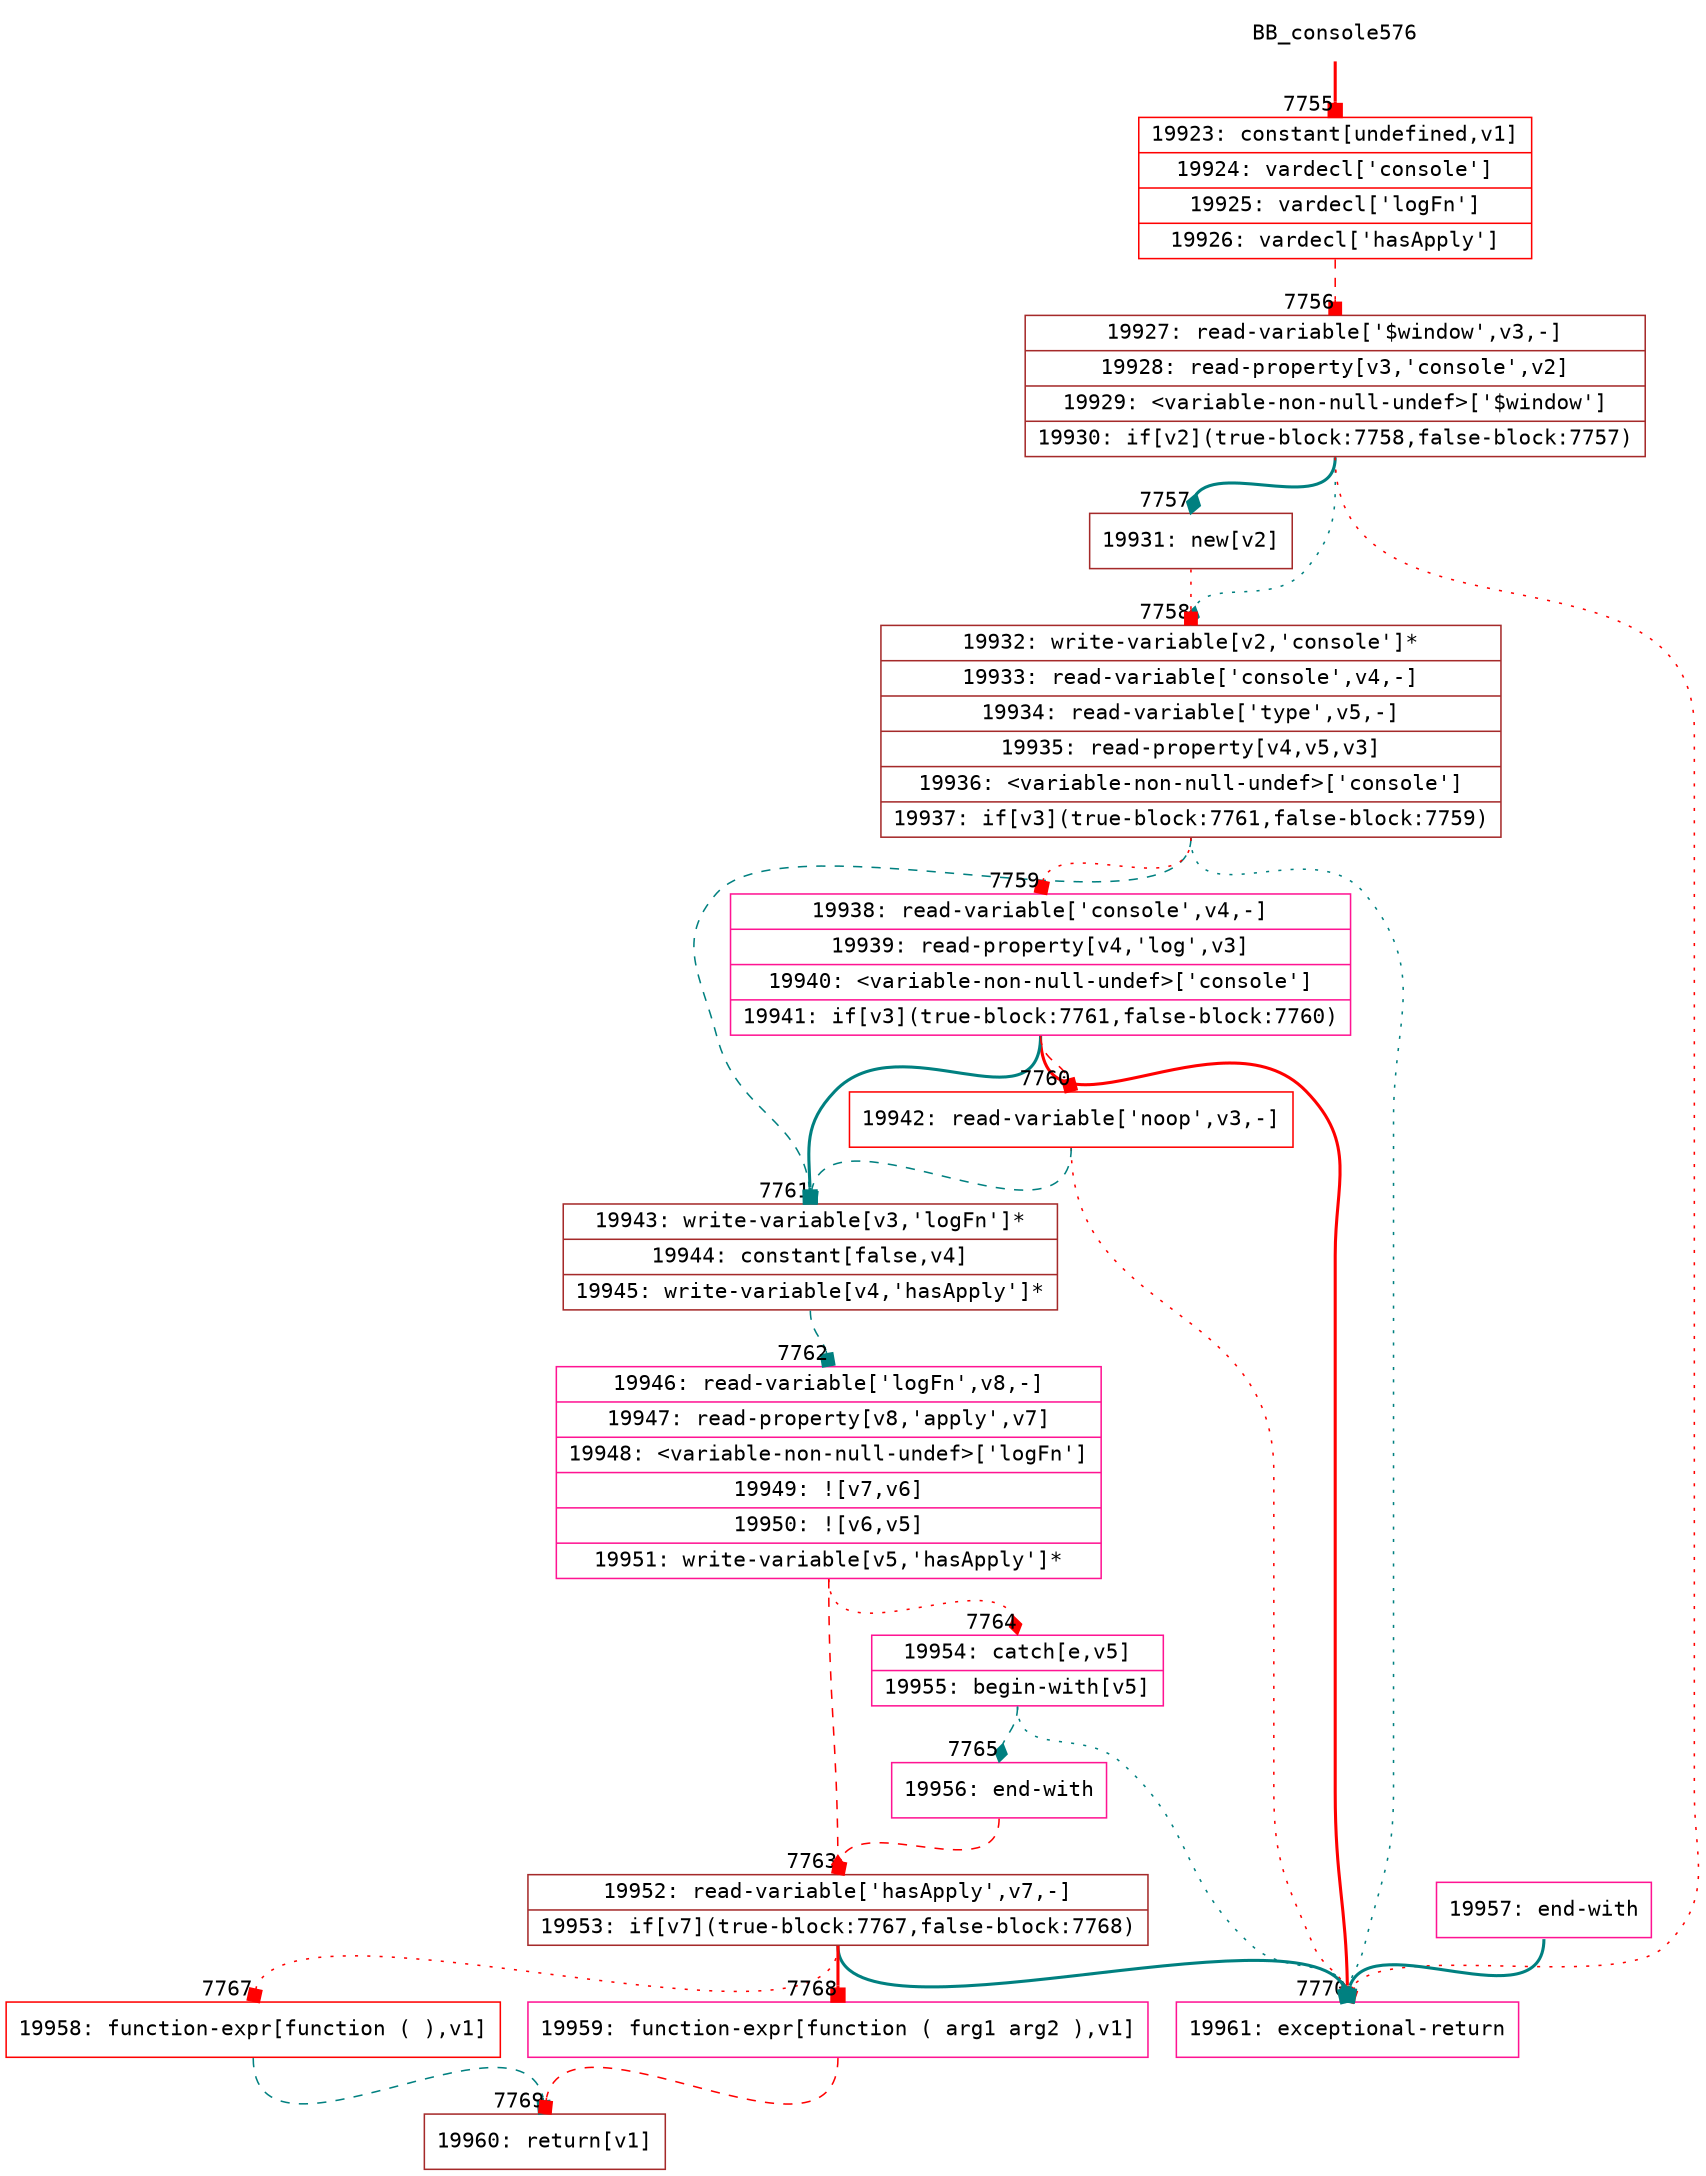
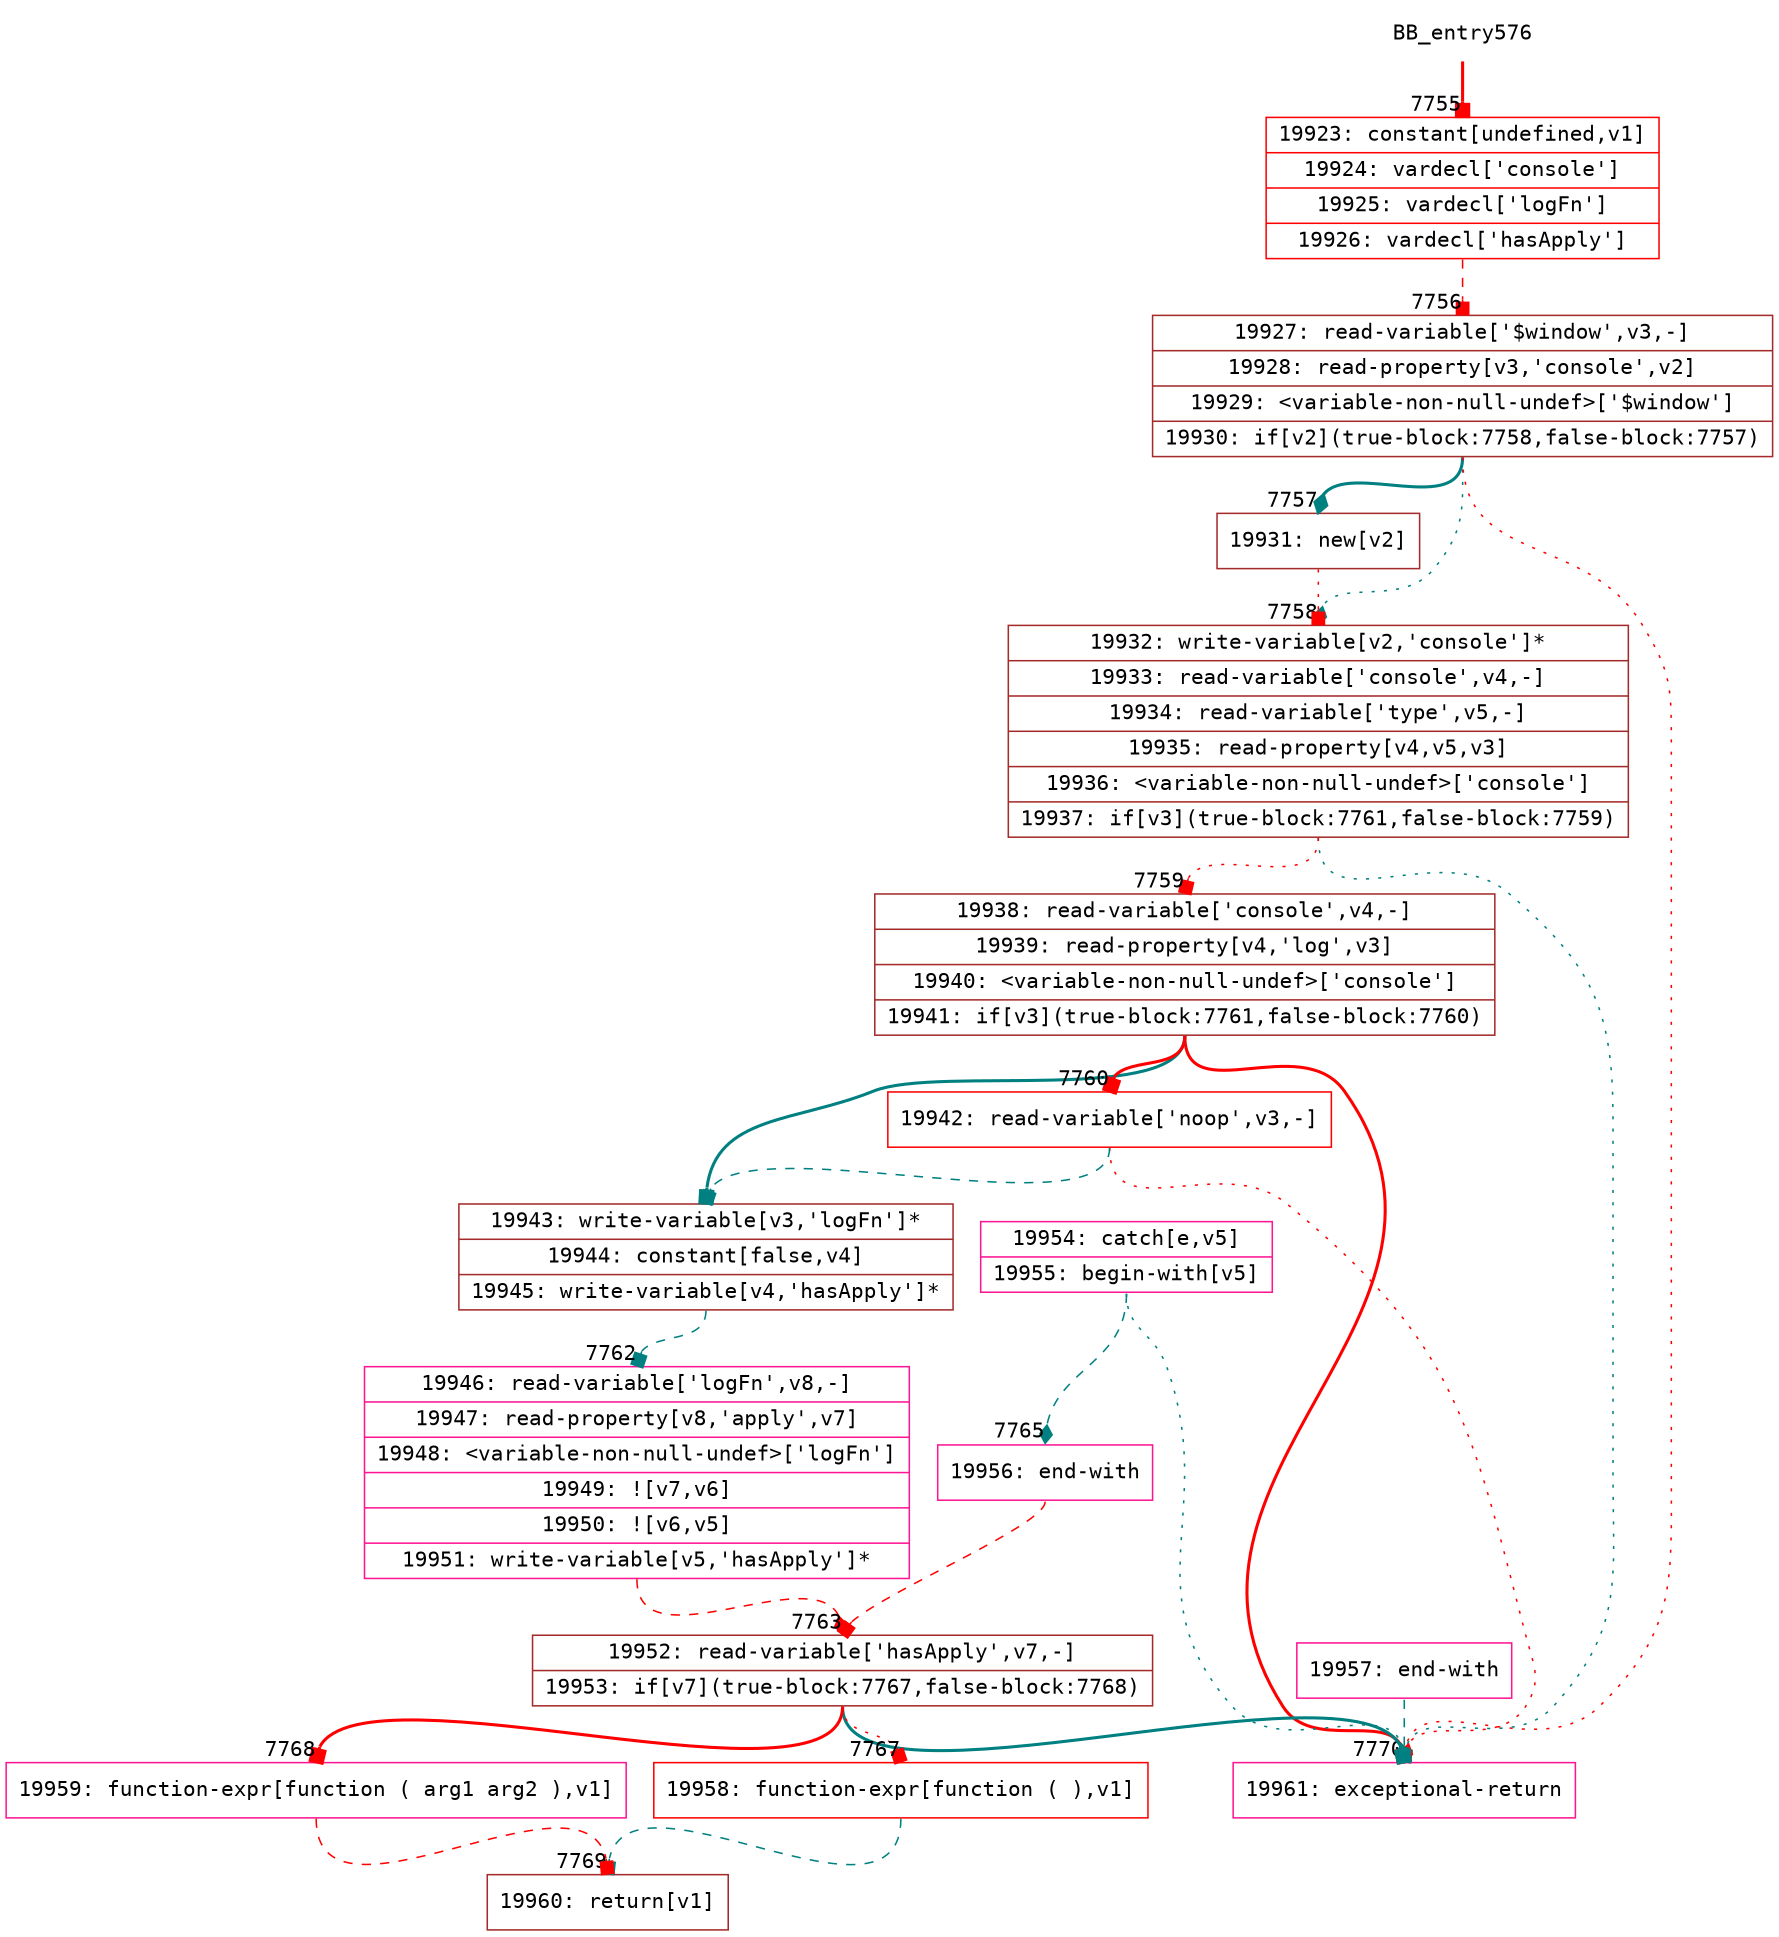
node "BB_console576": label "BB_console576" -> "BB_entry576"
edge "19932: write-variable[v2,'console']*" -> "19943: write-variable[v3,'logFn']*": removed
node "19938: read-variable['console',v4,-]": color deeppink -> brown
edge "19938: read-variable['console',v4,-]" -> "19942: read-variable['noop',v3,-]": style dashed -> bold
edge "19946: read-variable['logFn',v8,-]" -> "19954: catch[e,v5]": removed
edge "19957: end-with" -> "19961: exceptional-return": style bold -> dashed
